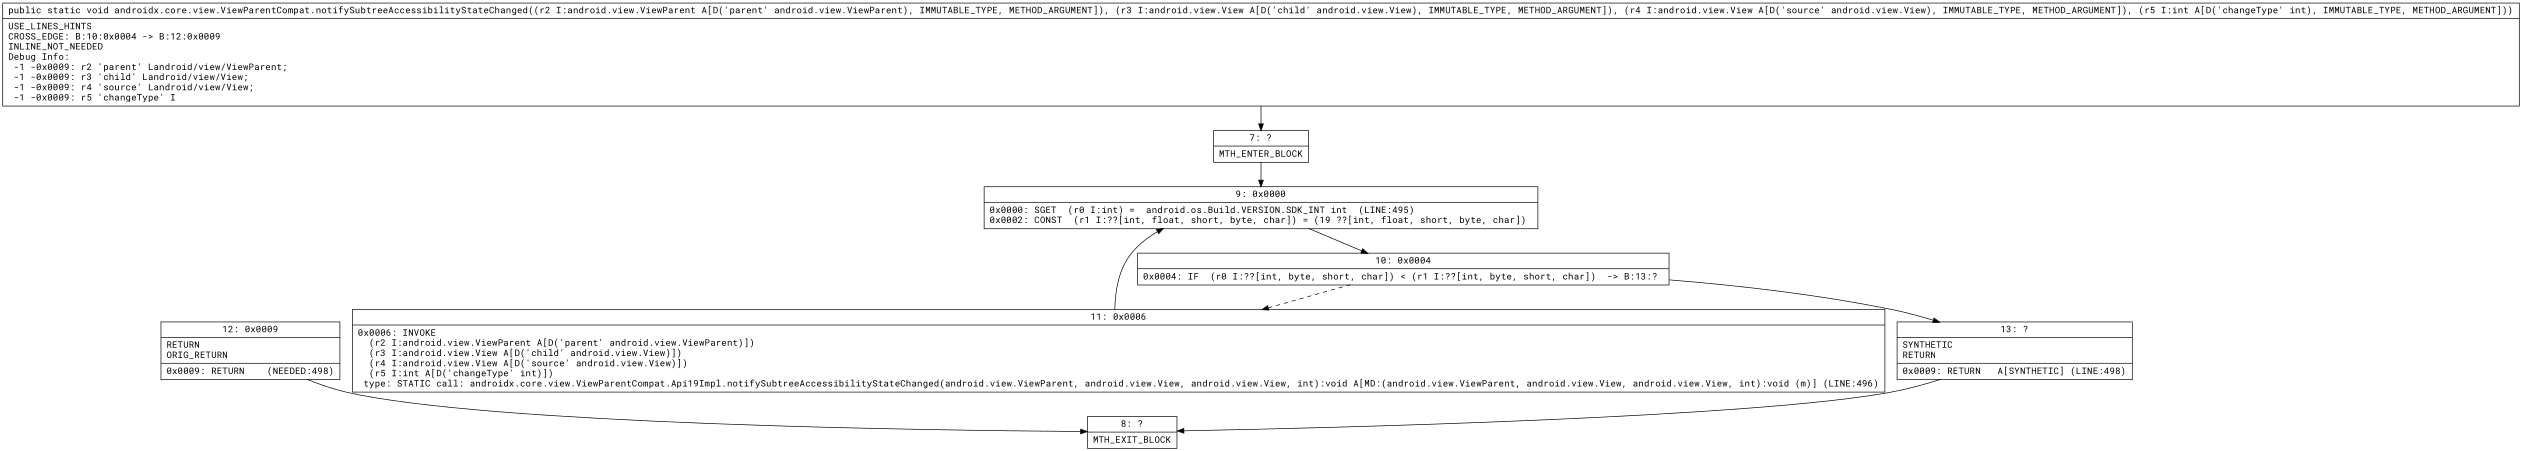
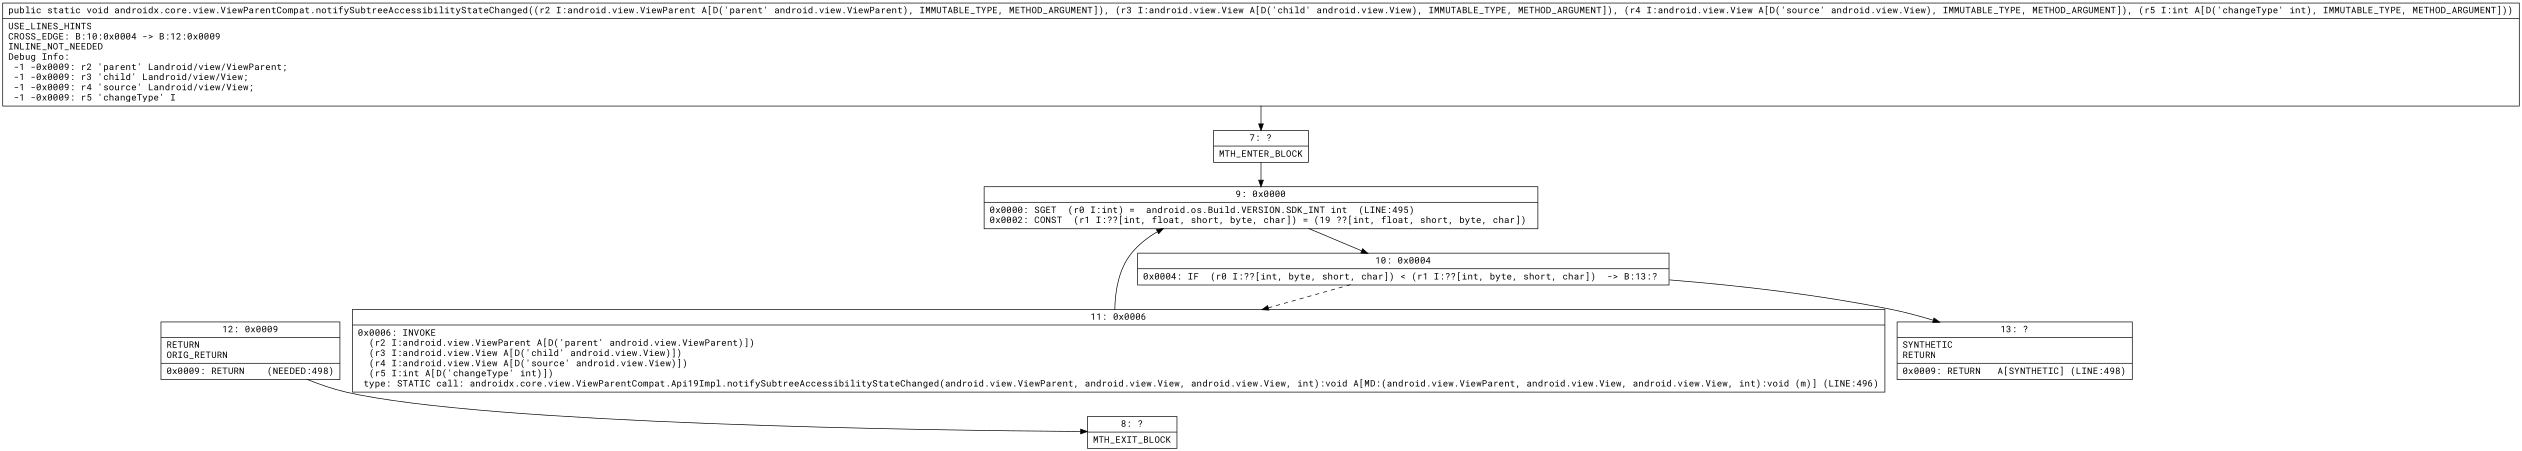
edge "13: ?" -> "8: ?": removed
